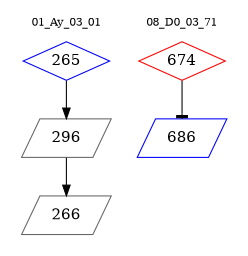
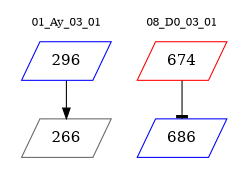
cluster "08_D0_03_71": label "08_D0_03_71" -> "08_D0_03_01"
node "265": removed
node "674": shape diamond -> parallelogram
node "296": color gray40 -> blue
